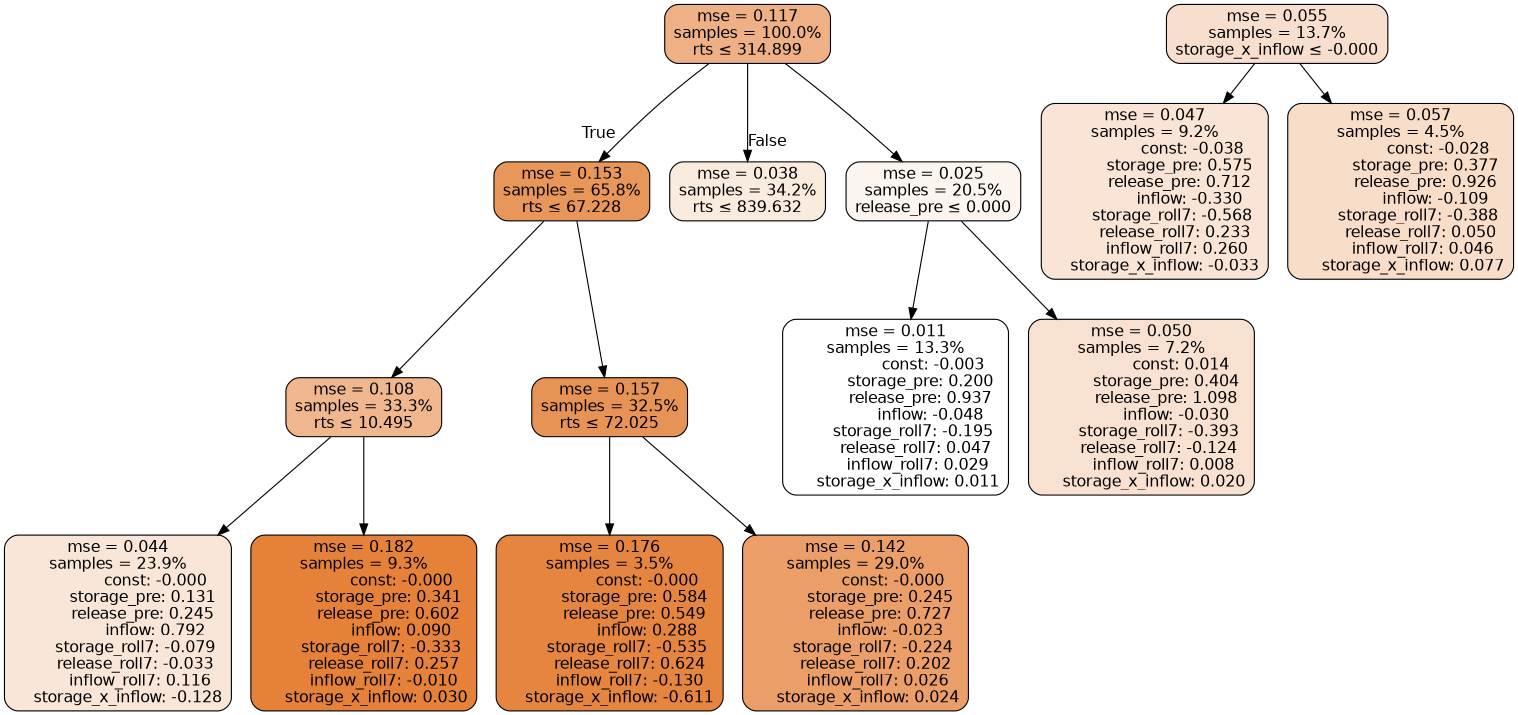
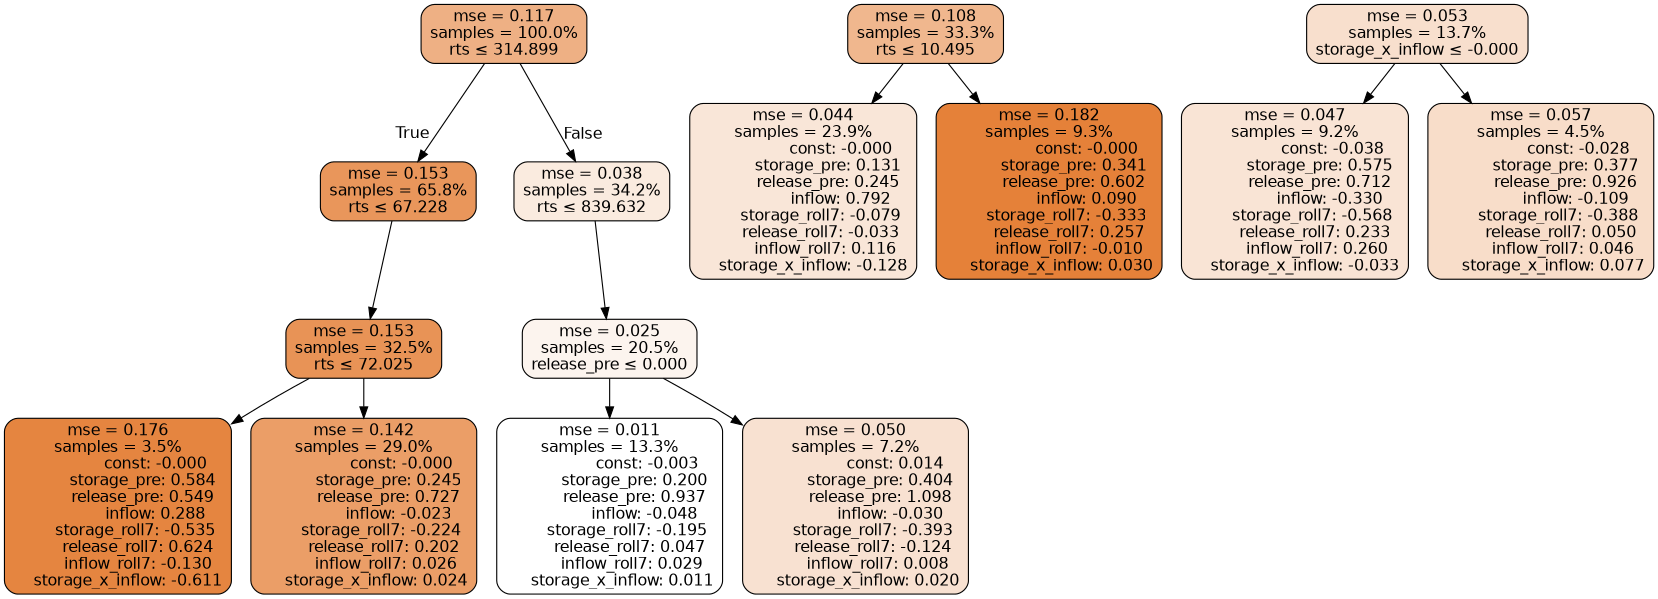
node "mse = 0.055 samples = 13.7% storage_x_inflow ≤ -0.000": label "mse = 0.055 samples = 13.7% storage_x_inflow ≤ -0.000" -> "mse = 0.053 samples = 13.7% storage_x_inflow ≤ -0.000"
edge "mse = 0.117 samples = 100.0% rts ≤ 314.899" -> "mse = 0.025 samples = 20.5% release_pre ≤ 0.000": now "mse = 0.038 samples = 34.2% rts ≤ 839.632" -> "mse = 0.025 samples = 20.5% release_pre ≤ 0.000"
edge "mse = 0.153 samples = 65.8% rts ≤ 67.228" -> "mse = 0.108 samples = 33.3% rts ≤ 10.495": removed
node "mse = 0.157 samples = 32.5% rts ≤ 72.025": label "mse = 0.157 samples = 32.5% rts ≤ 72.025" -> "mse = 0.153 samples = 32.5% rts ≤ 72.025"
